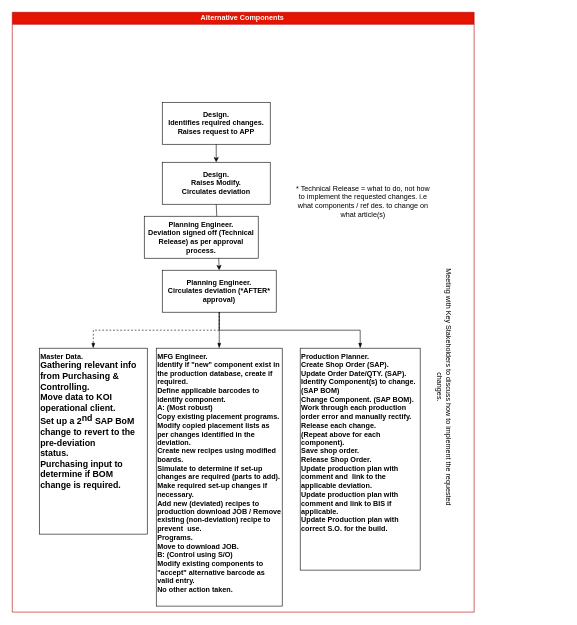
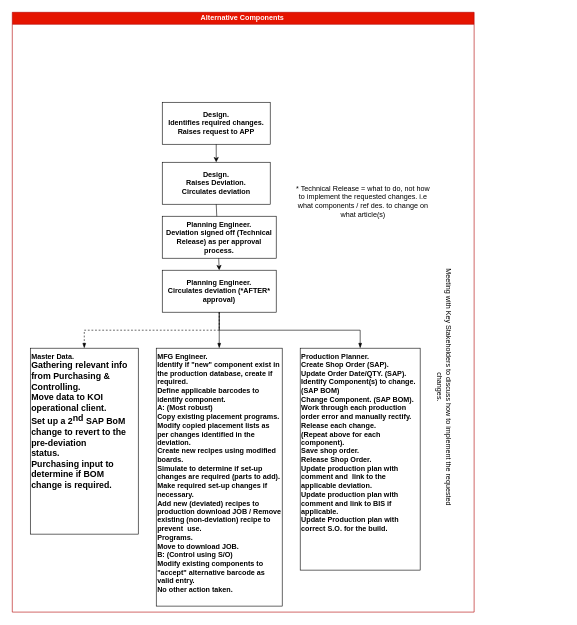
node "Design. Raises Modify. Circulates deviation": label "Design. Raises Modify. Circulates deviation" -> "Design. Raises Deviation. Circulates deviation"
node "Planning Engineer. Deviation signed off (Technical Release) as per approval process.": moved (201, 237) -> (219, 237)
node "Master Data. Gathering relevant info from Purchasing & Controlling. Move data to KOI operational client. Set up a 2nd SAP BoM change to revert to the pre-deviation status. Purchasing input to determine if BOM change is required.": moved (93, 441) -> (84, 441)
